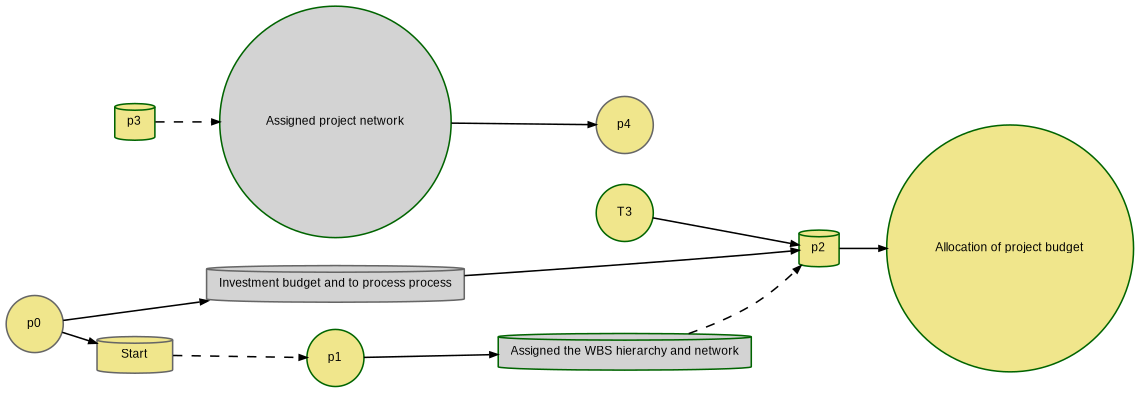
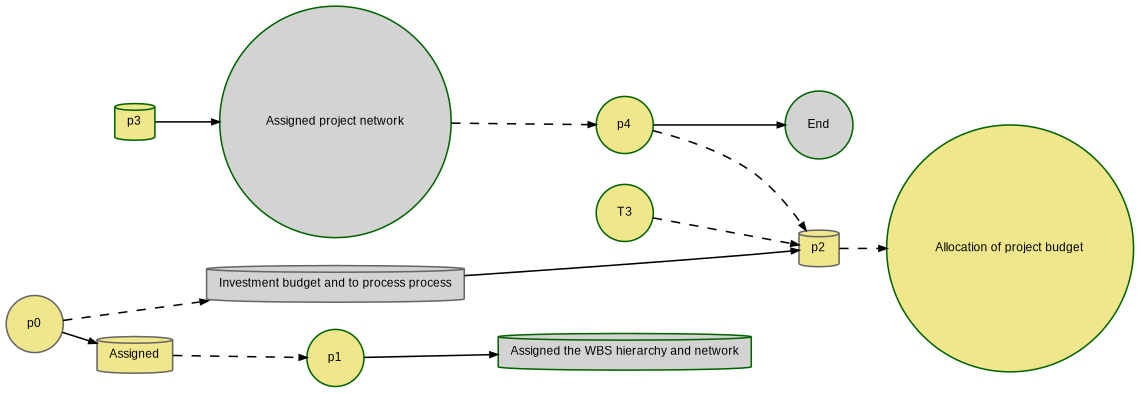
edge "p3" -> "Assigned project network": style dashed -> solid
edge "Assigned project network" -> "p4": style solid -> dashed
node "p4": color gray40 -> darkgreen
node "End": added
edge "T3" -> "p2": style solid -> dashed
node "p2": color darkgreen -> gray40
edge "p2" -> "Allocation of project budget": style solid -> dashed
edge "Assigned the WBS hierarchy and network" -> "p2": now "p4" -> "p2"
edge "p0" -> "Investment budget and to process process": style solid -> dashed
node "Start": label "Start" -> "Assigned"
